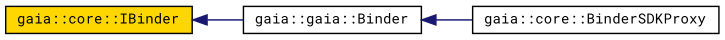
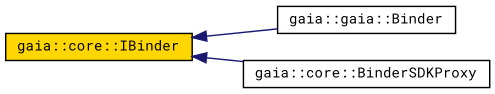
edge "gaia::core::BinderSDKProxy" -> "gaia::gaia::Binder": now "gaia::core::BinderSDKProxy" -> "gaia::core::IBinder"
